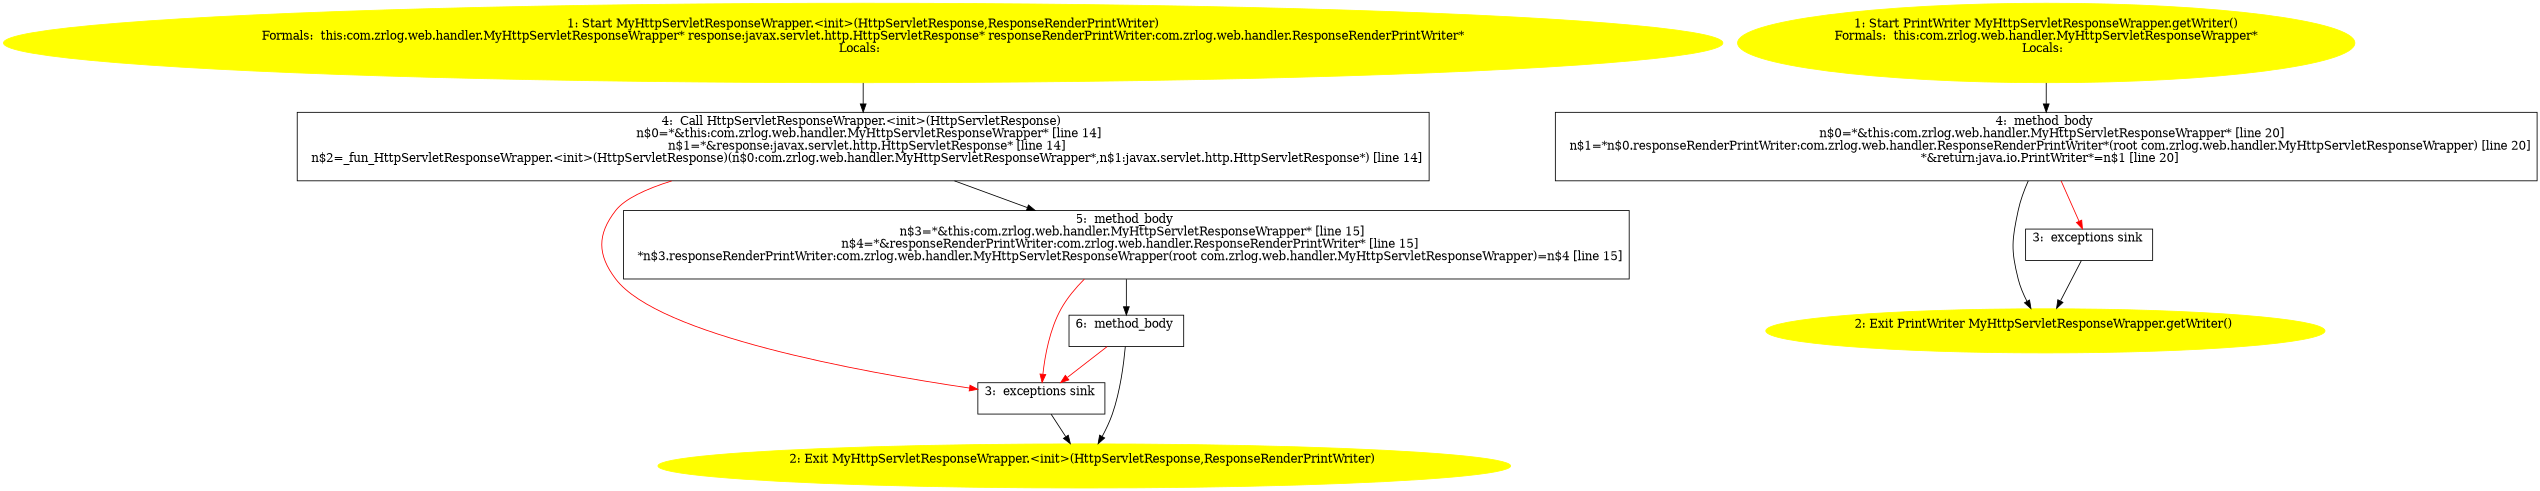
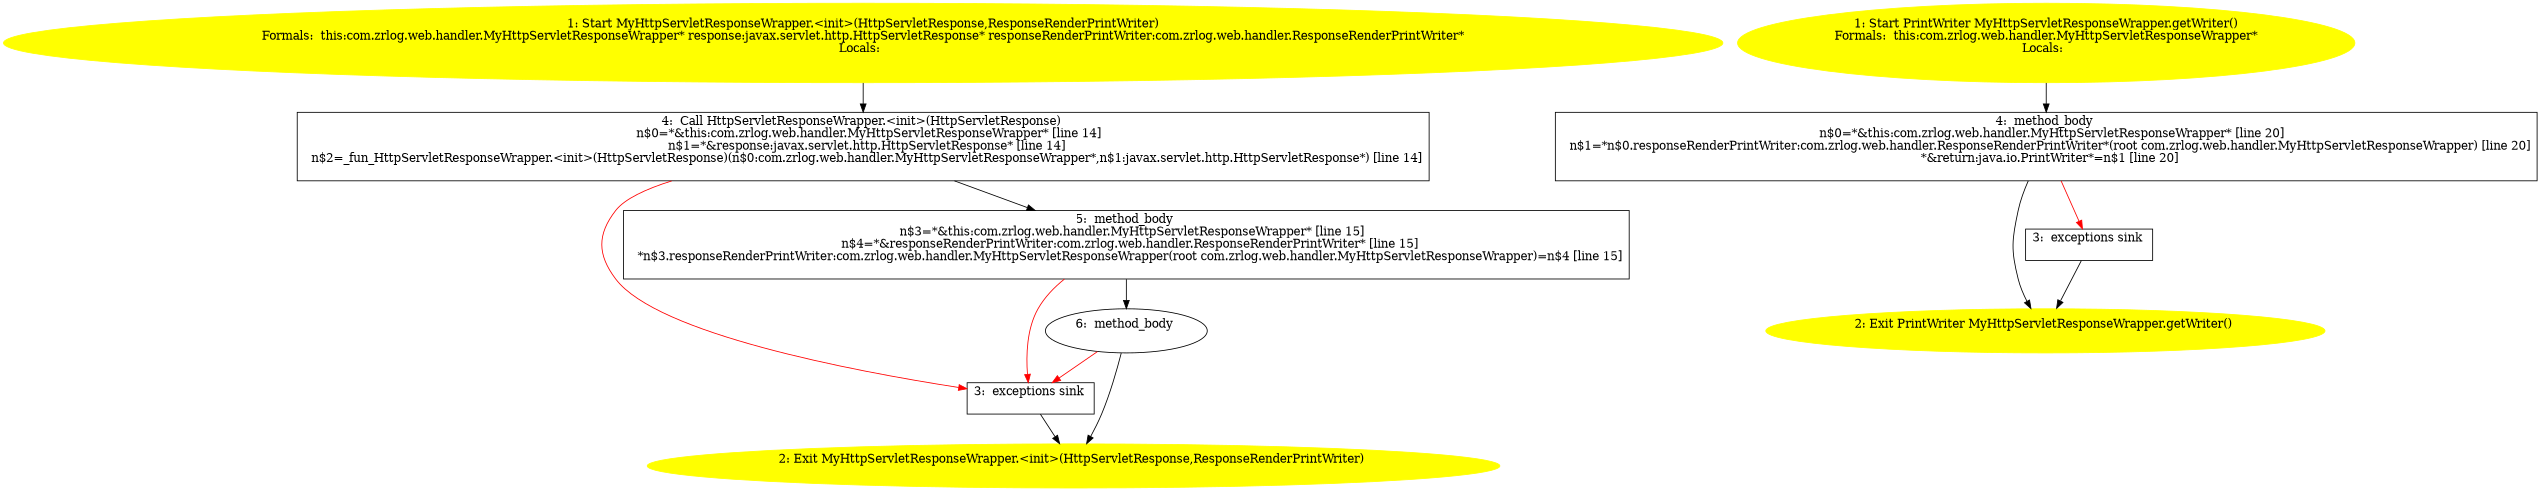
node "6:  method_body": shape box -> ellipse
